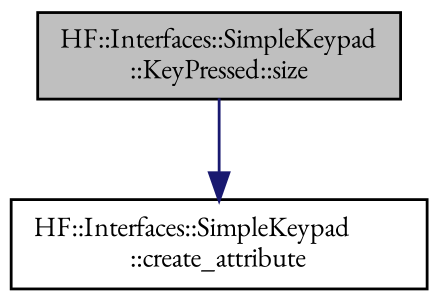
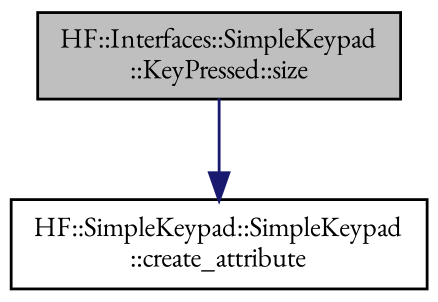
node "HF::Interfaces::SimpleKeypad ::create_attribute": label "HF::Interfaces::SimpleKeypad ::create_attribute" -> "HF::SimpleKeypad::SimpleKeypad ::create_attribute"
